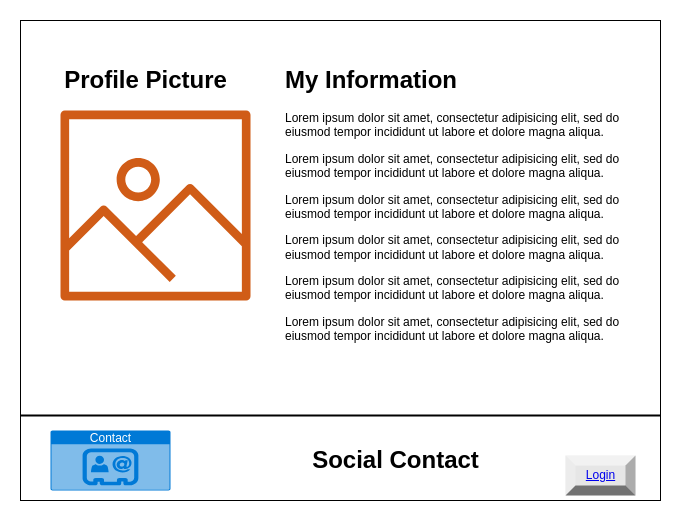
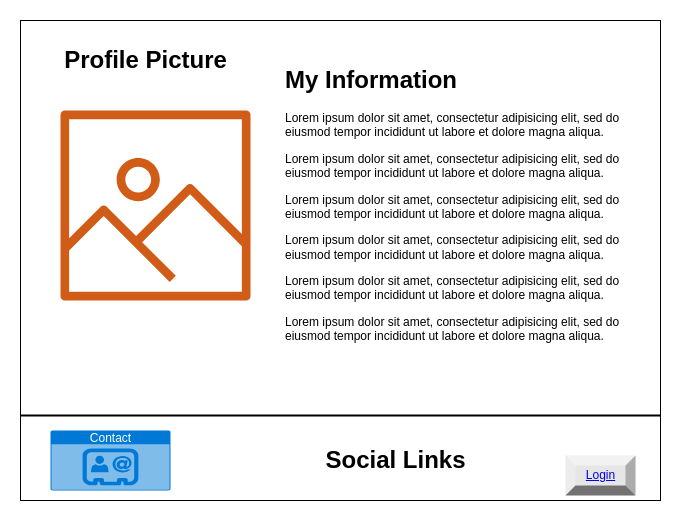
node "Profile Picture": moved (146, 81) -> (146, 61)
node "Social Contact": label "Social Contact" -> "Social Links"
